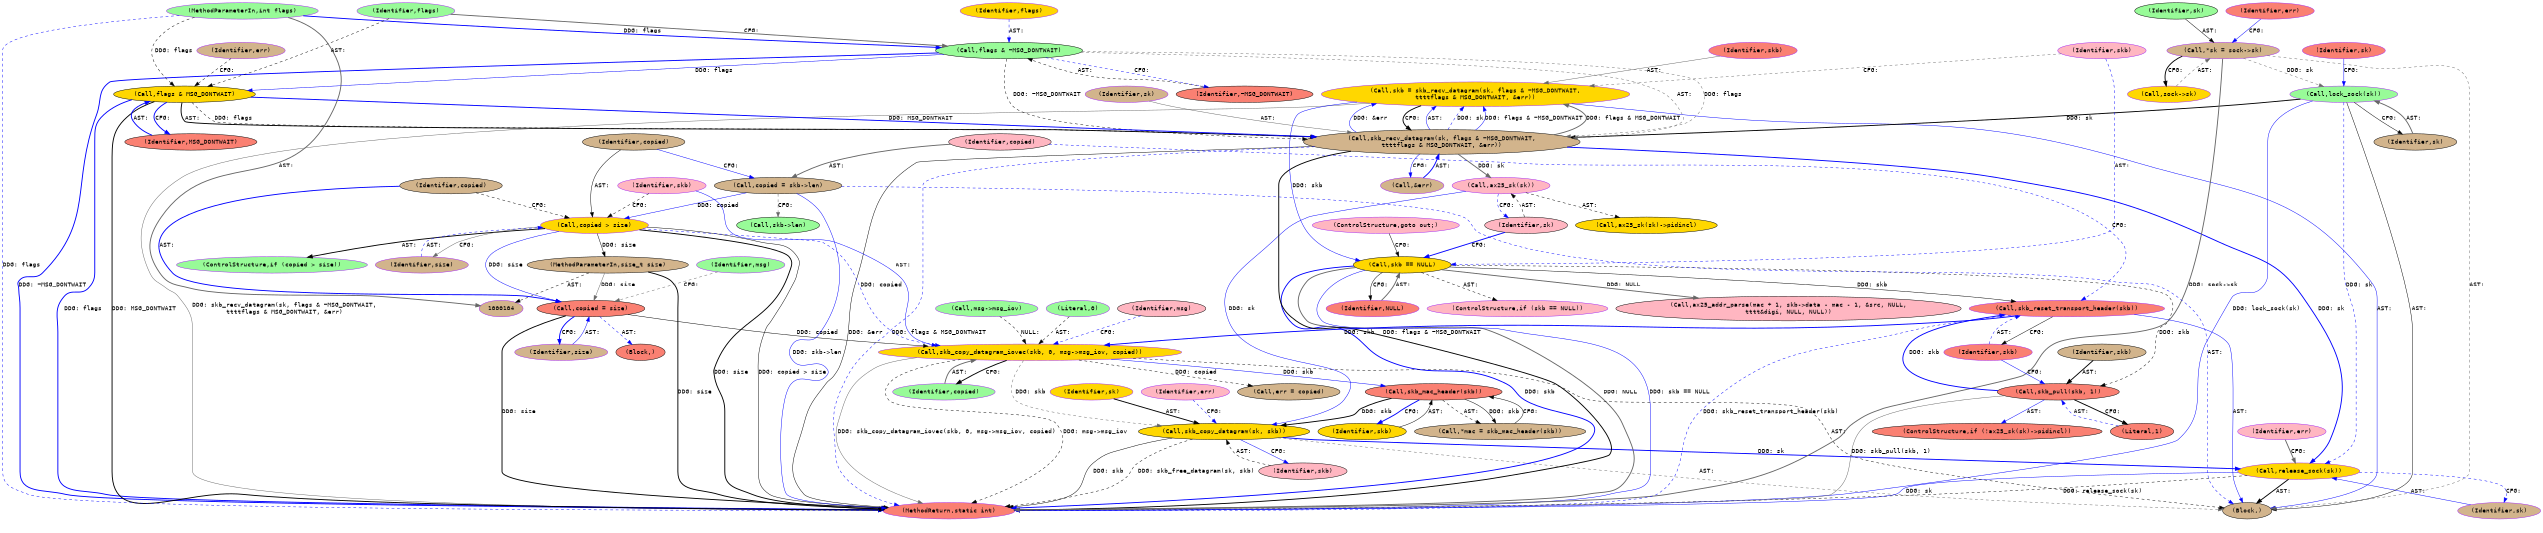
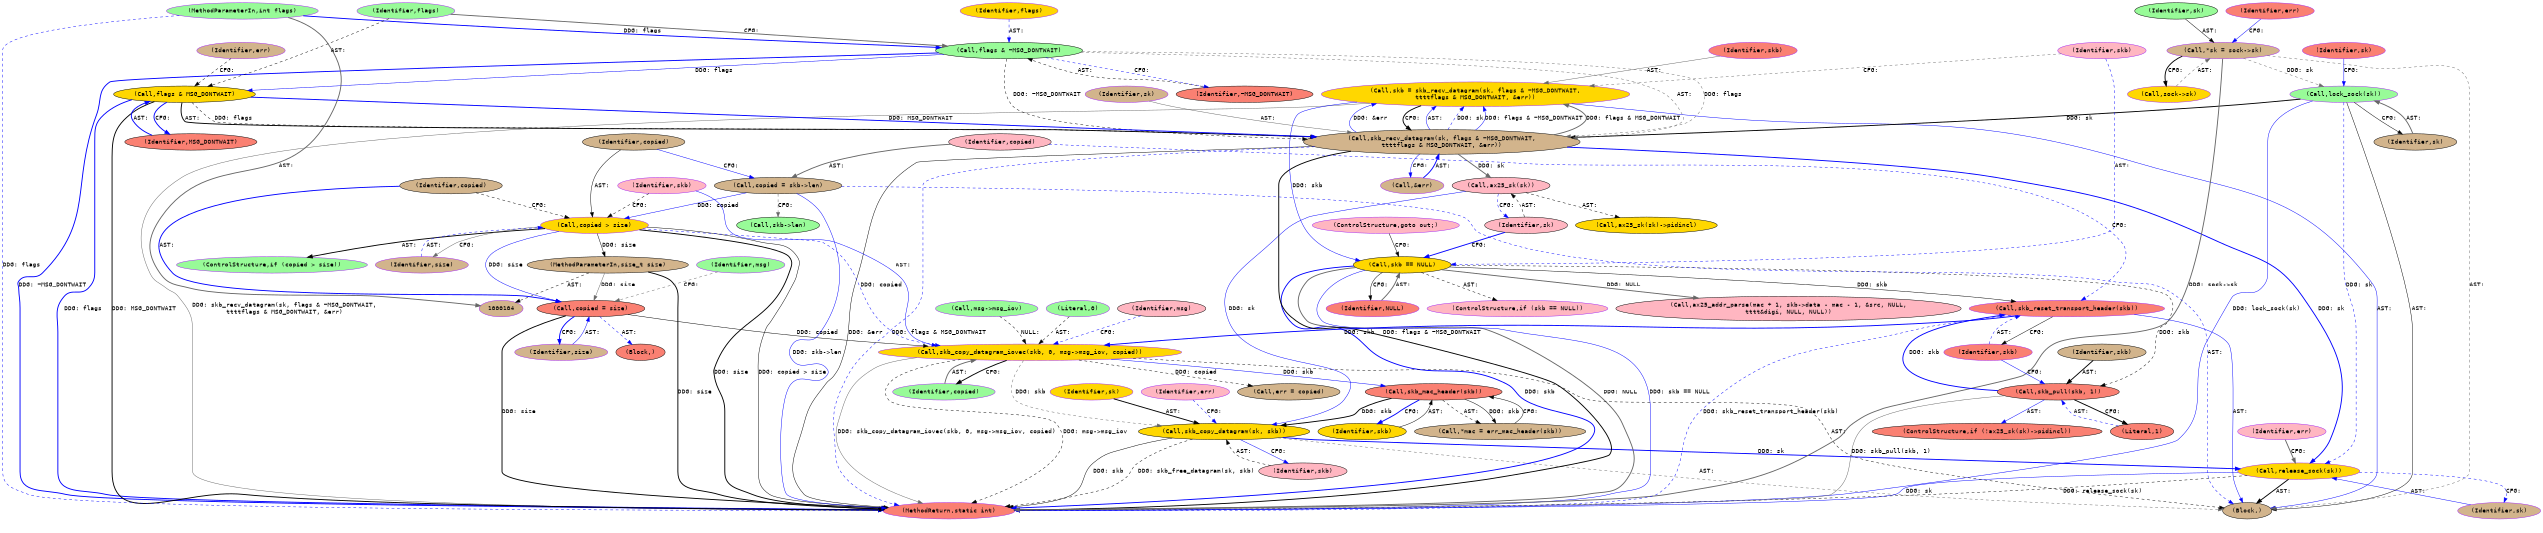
edge "(MethodParameterIn,int flags)" -> "(Call,flags & MSG_DONTWAIT)": removed, label "DDG: flags"
node "(Call,ax25_sk(sk))": color purple -> black
node "(Call,*mac = skb_mac_header(skb))": label "(Call,*mac = skb_mac_header(skb))" -> "(Call,*mac = err_mac_header(skb))"
